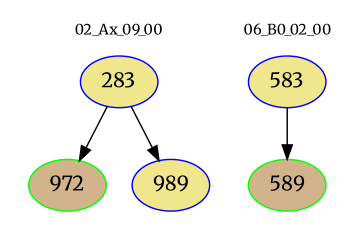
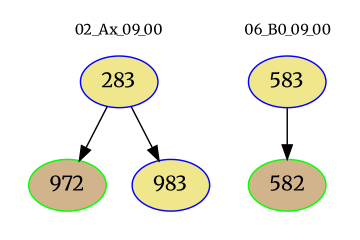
cluster "06_B0_02_00": label "06_B0_02_00" -> "06_B0_09_00"
node "989": label "989" -> "983"
node "589": label "589" -> "582"
